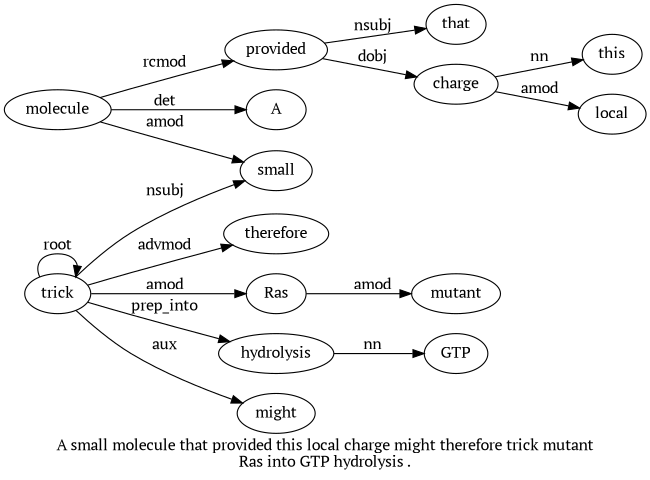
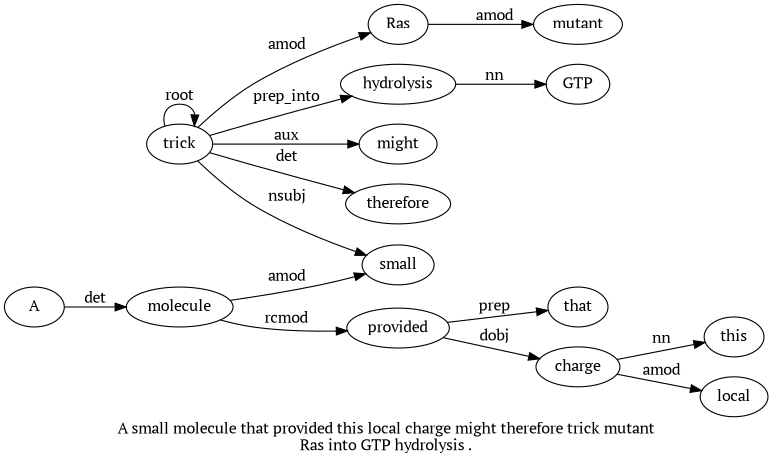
edge "provided" -> "that": label "nsubj" -> "prep"
edge "molecule" -> "A": reversed
edge "trick" -> "therefore": label "advmod" -> "det"
